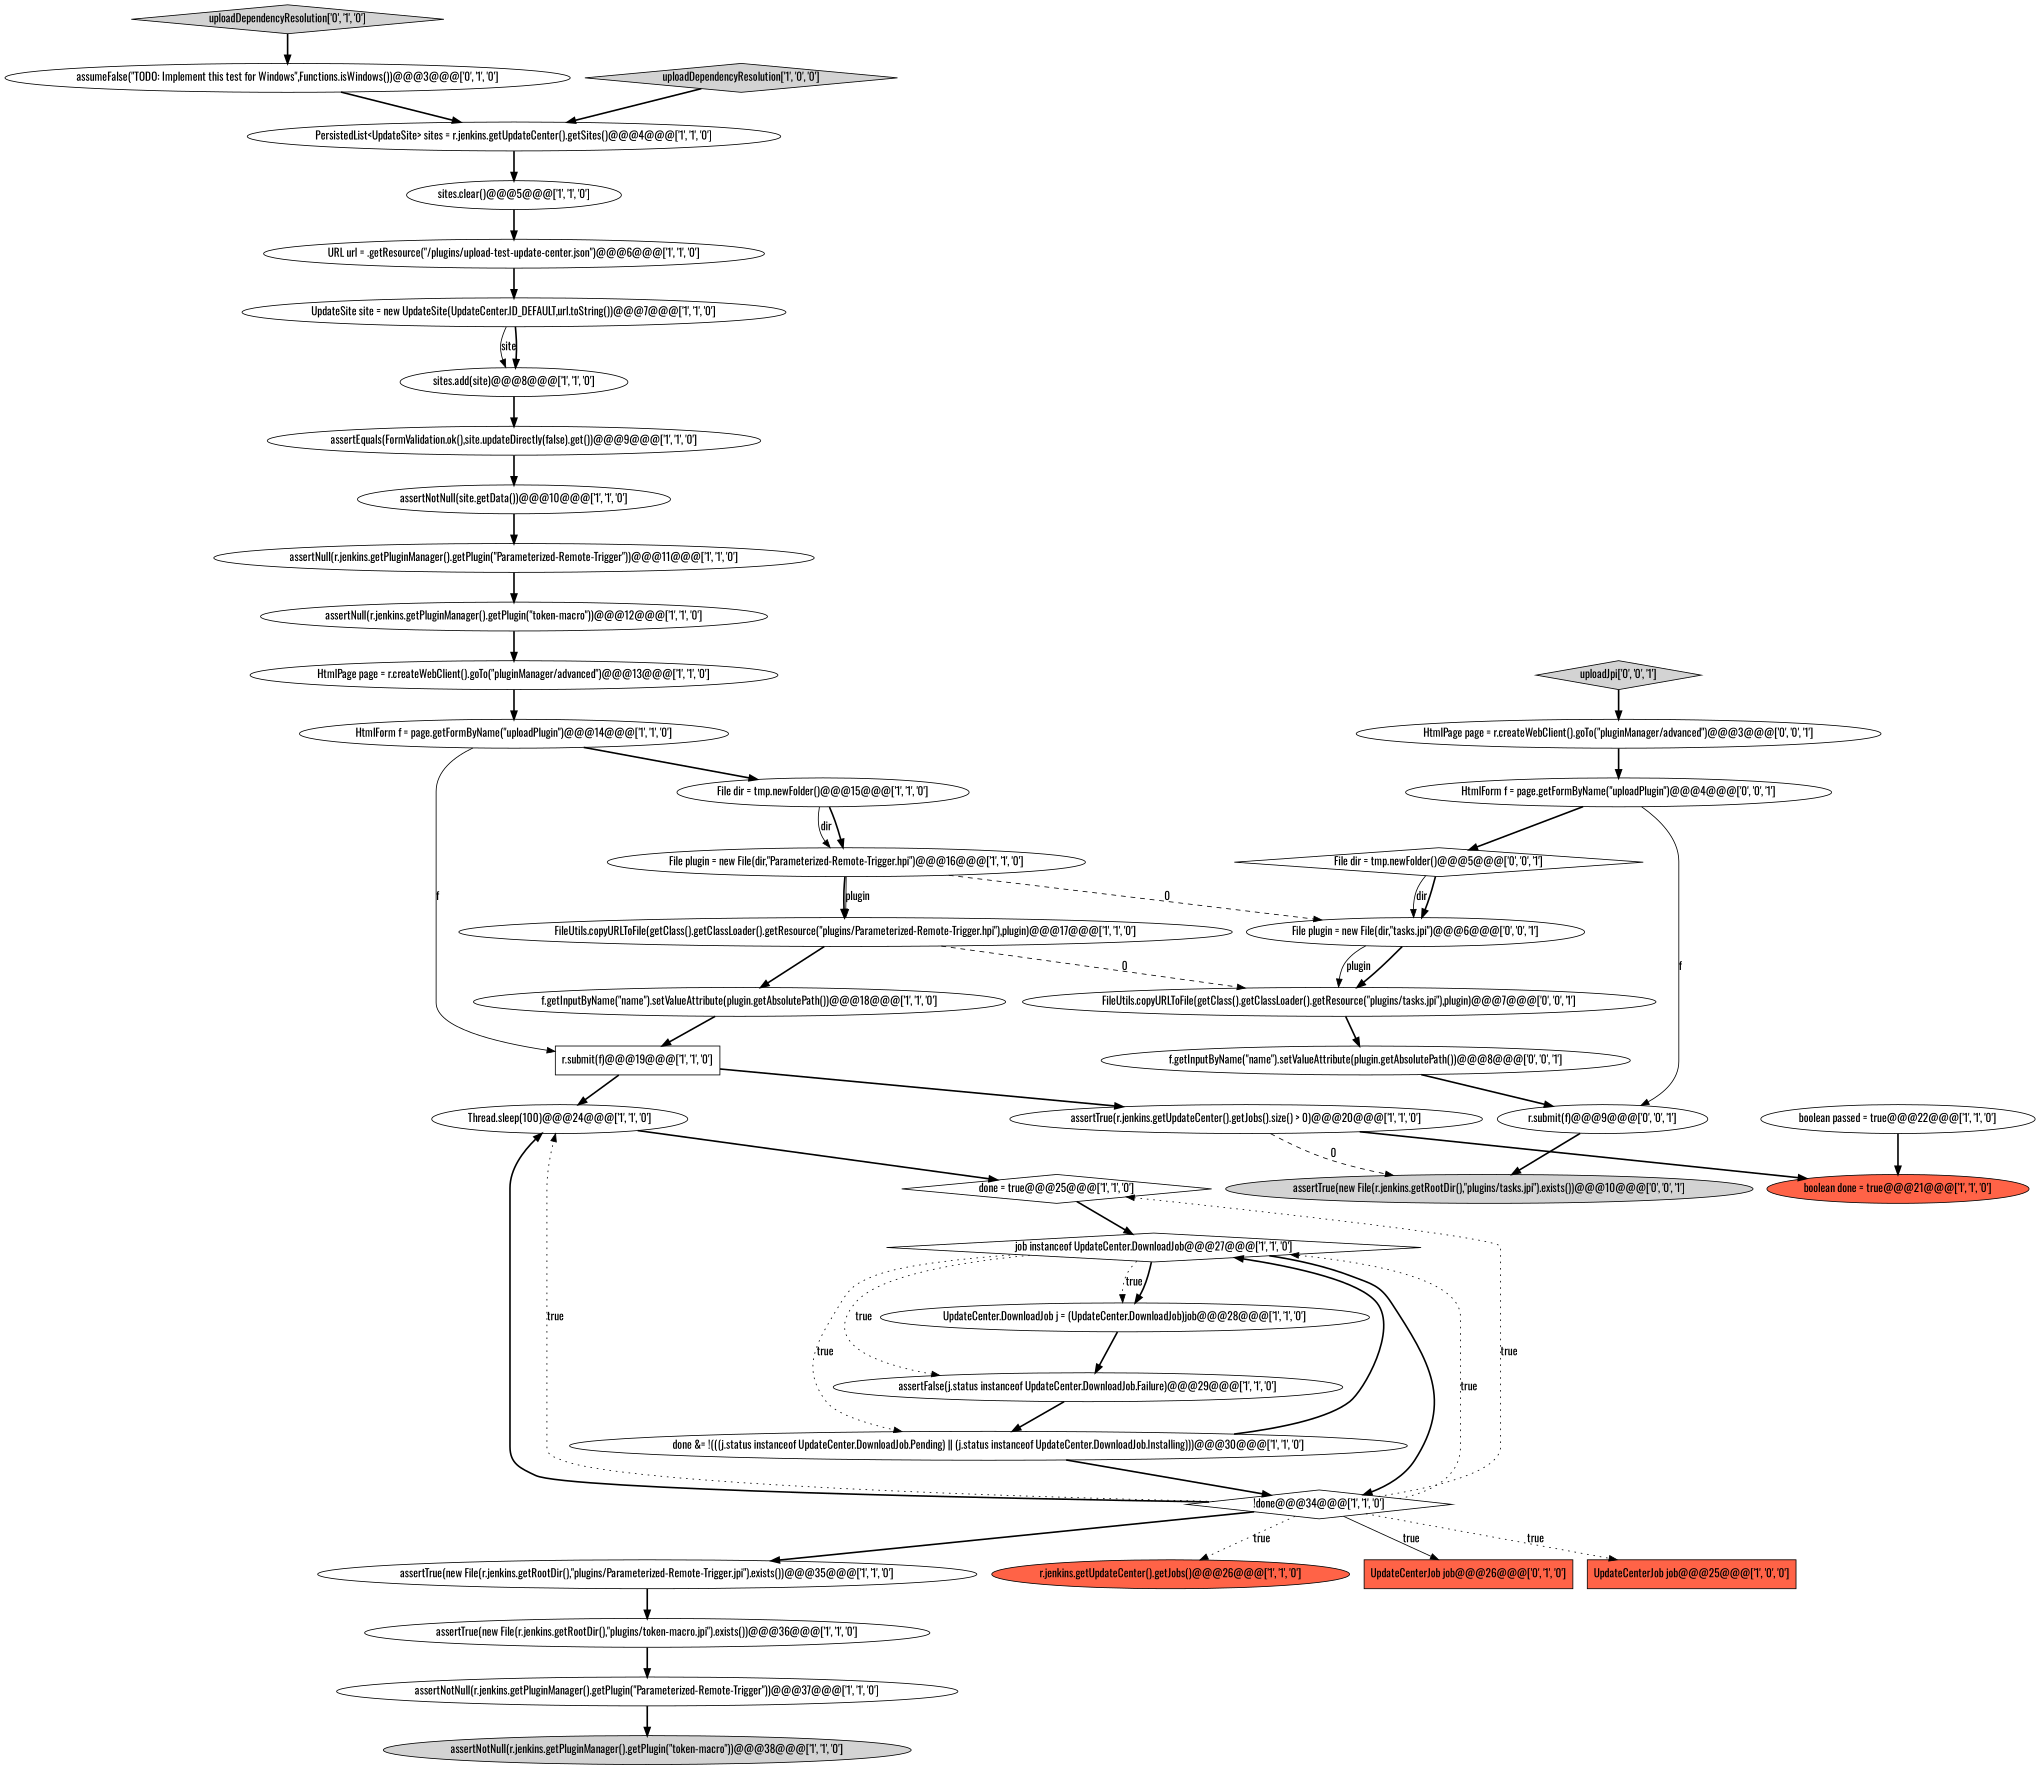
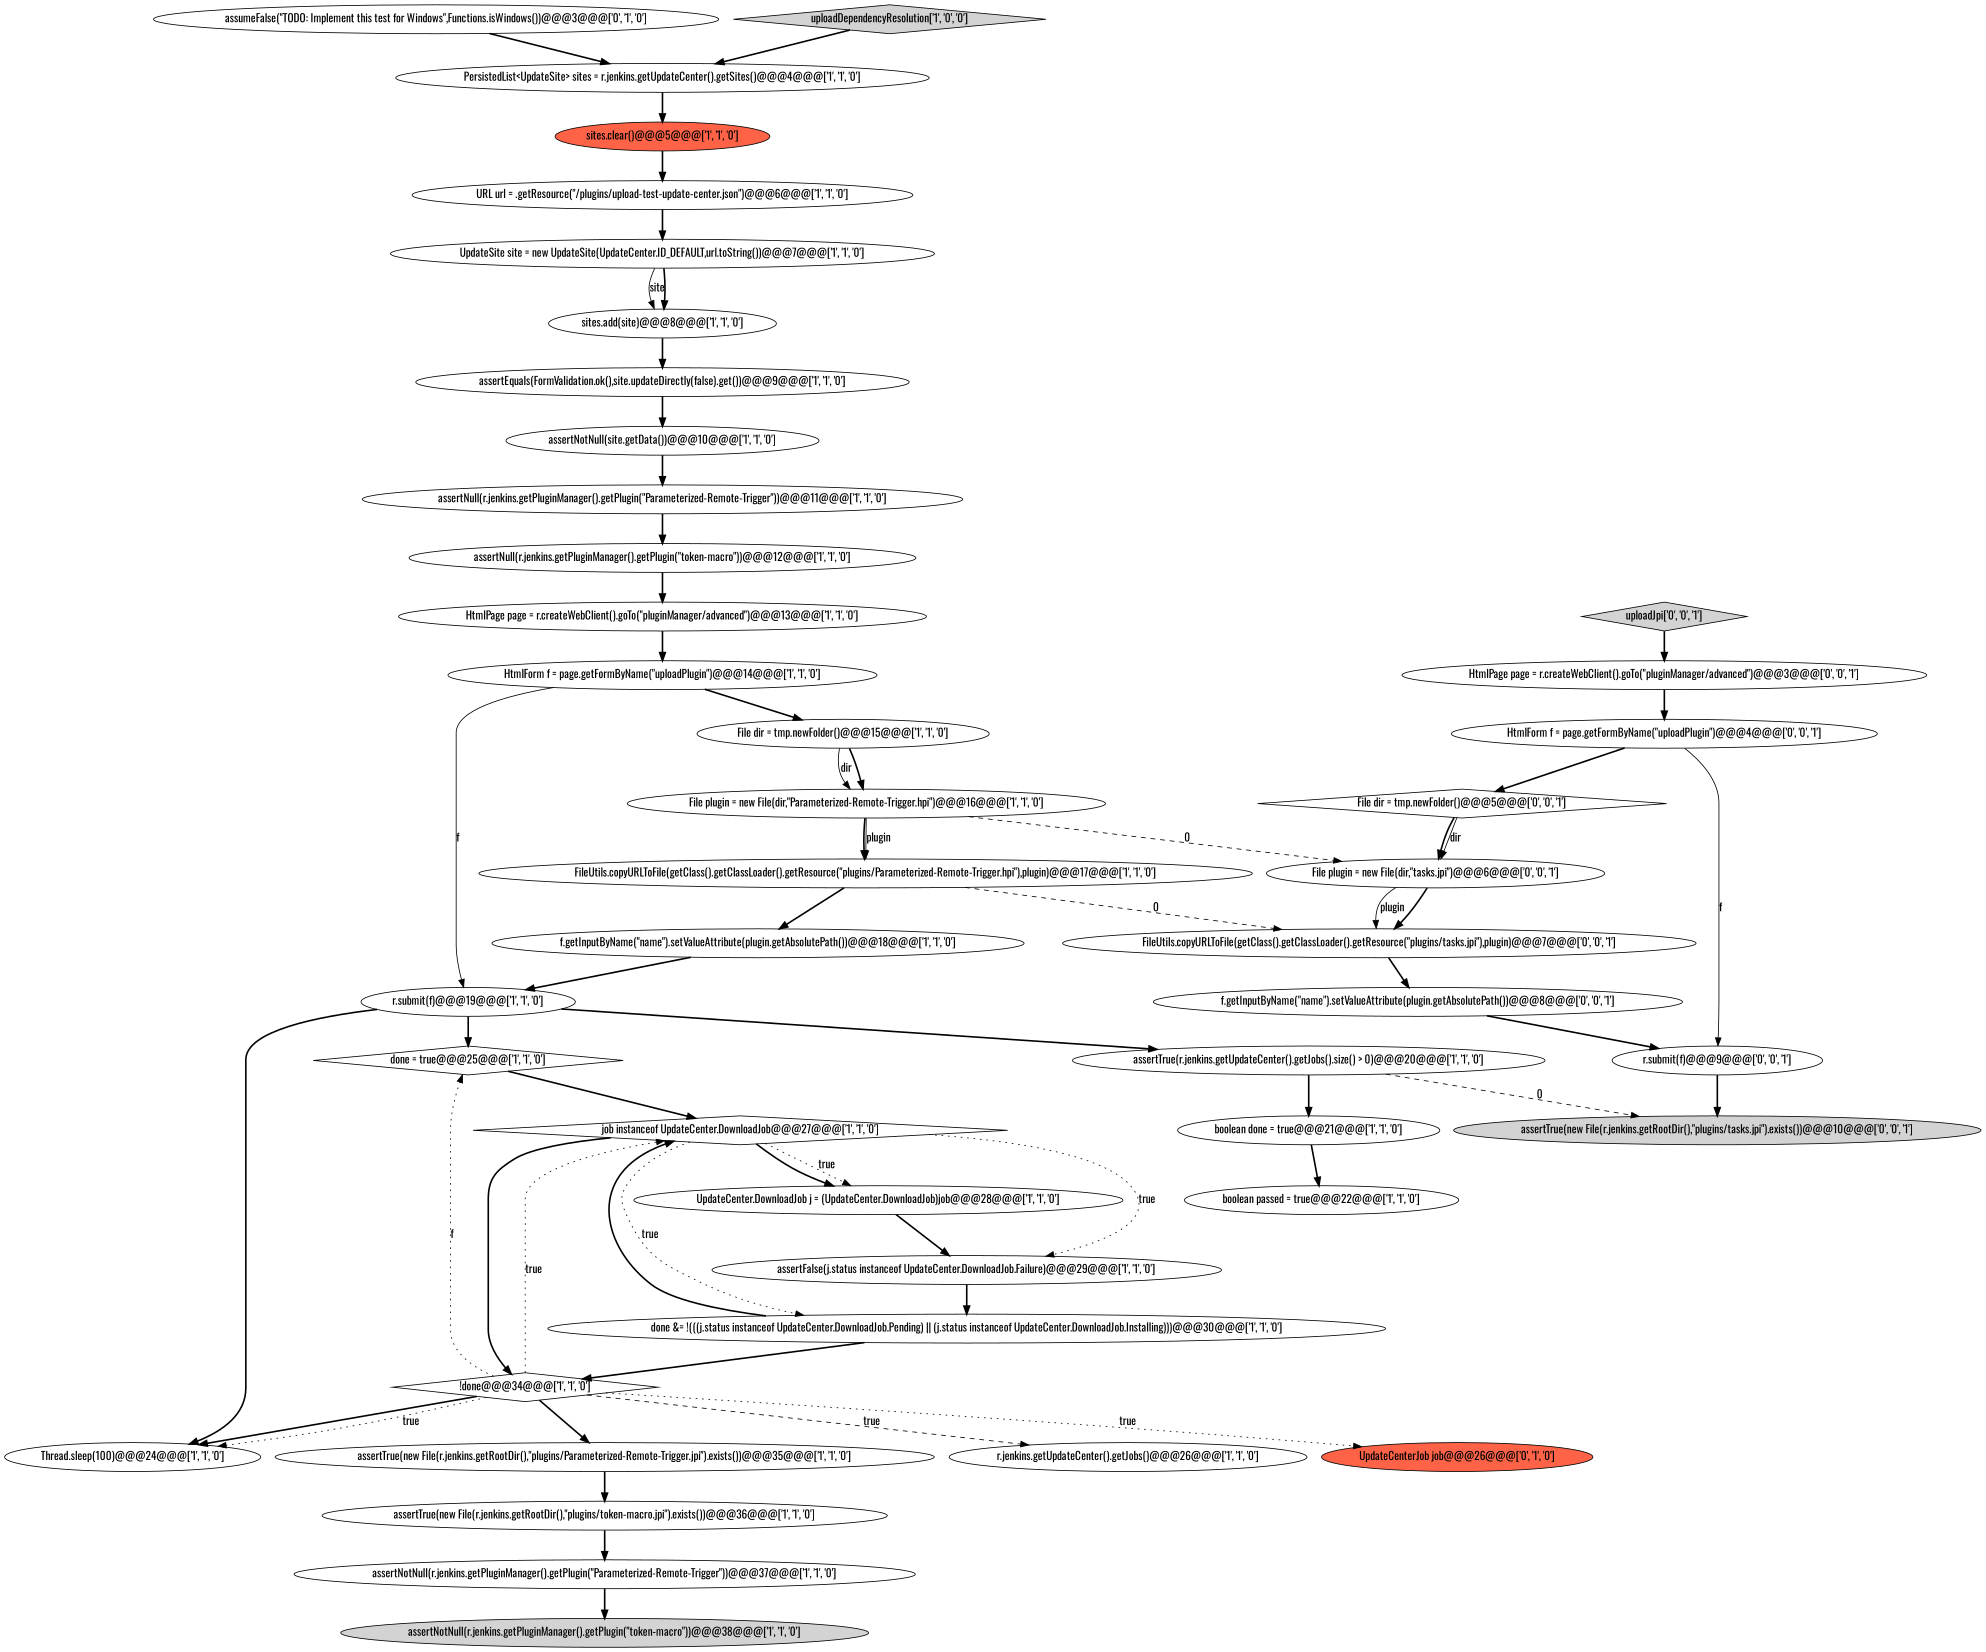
node "uploadDependencyResolution['0', '1', '0']": removed
node "sites.clear()@@@5@@@['1', '1', '0']": fillcolor white -> tomato
node "r.submit(f)@@@19@@@['1', '1', '0']": shape box -> ellipse
edge "boolean passed = true@@@22@@@['1', '1', '0']" -> "boolean done = true@@@21@@@['1', '1', '0']": reversed
edge "Thread.sleep(100)@@@24@@@['1', '1', '0']" -> "done = true@@@25@@@['1', '1', '0']": now "r.submit(f)@@@19@@@['1', '1', '0']" -> "done = true@@@25@@@['1', '1', '0']"
node "boolean done = true@@@21@@@['1', '1', '0']": fillcolor tomato -> white
edge "!done@@@34@@@['1', '1', '0']" -> "done = true@@@25@@@['1', '1', '0']": label "true" -> "f"
edge "!done@@@34@@@['1', '1', '0']" -> "r.jenkins.getUpdateCenter().getJobs()@@@26@@@['1', '1', '0']": style dotted -> dashed
edge "!done@@@34@@@['1', '1', '0']" -> "UpdateCenterJob job@@@26@@@['0', '1', '0']": style solid -> dotted
node "r.jenkins.getUpdateCenter().getJobs()@@@26@@@['1', '1', '0']": fillcolor tomato -> white
node "UpdateCenterJob job@@@26@@@['0', '1', '0']": shape box -> ellipse
node "UpdateCenterJob job@@@25@@@['1', '0', '0']": removed
